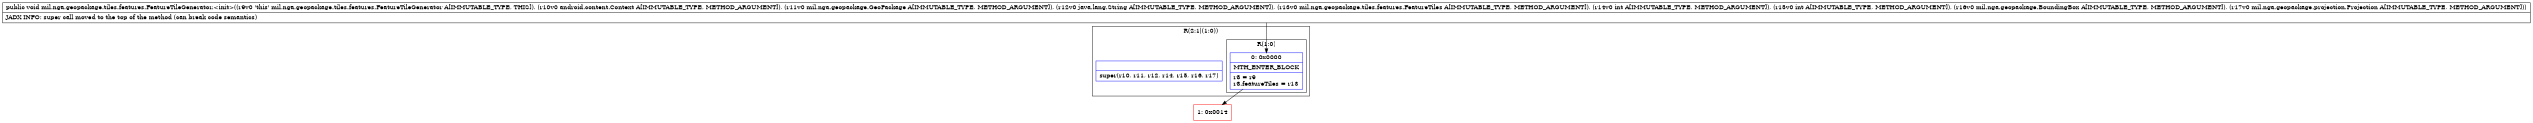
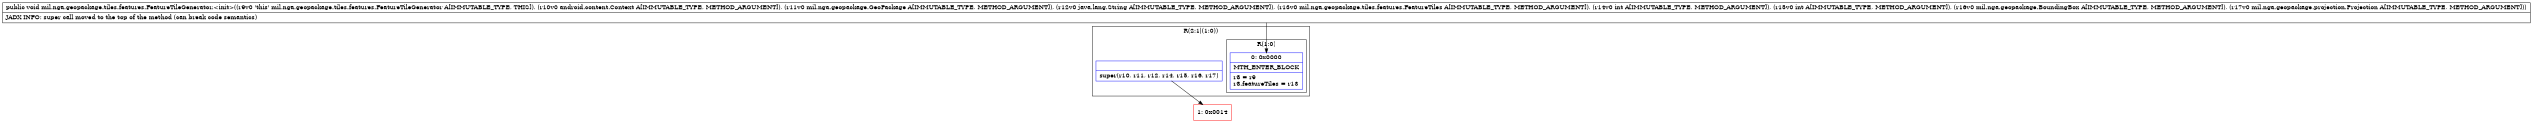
edge "0: 0x0000" -> "1: 0x0014": now "super(r10, r11, r12, r14, r15, r16, r17)" -> "1: 0x0014"
